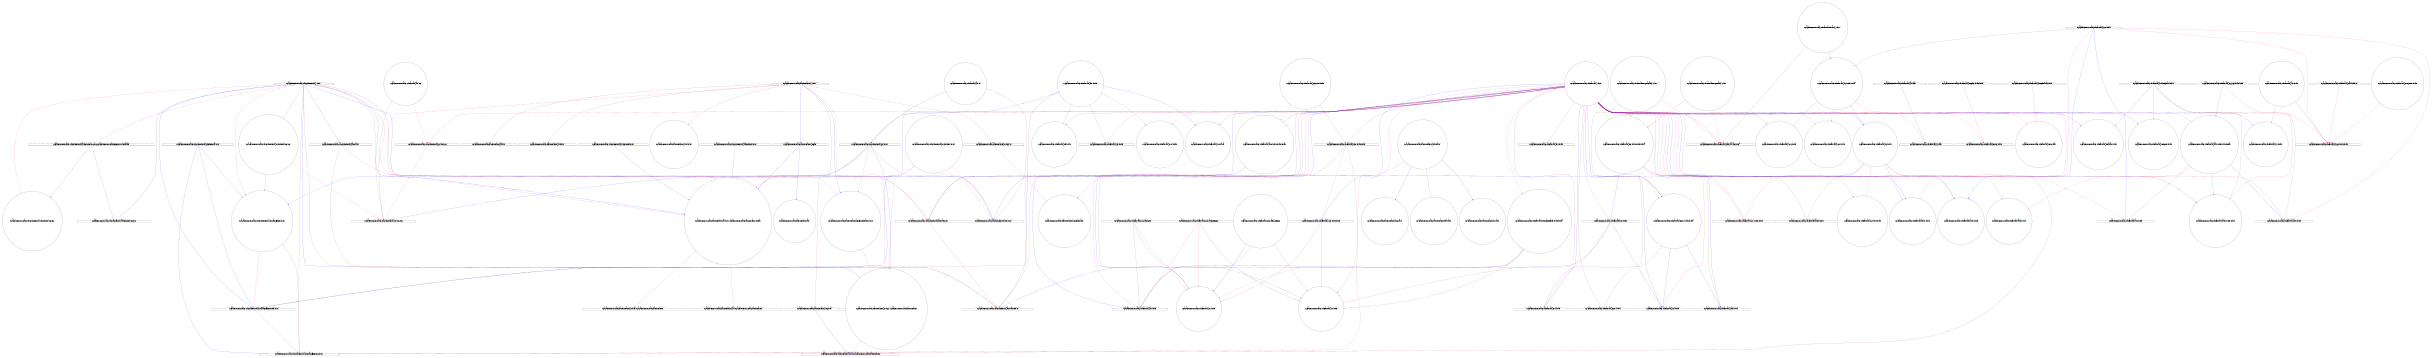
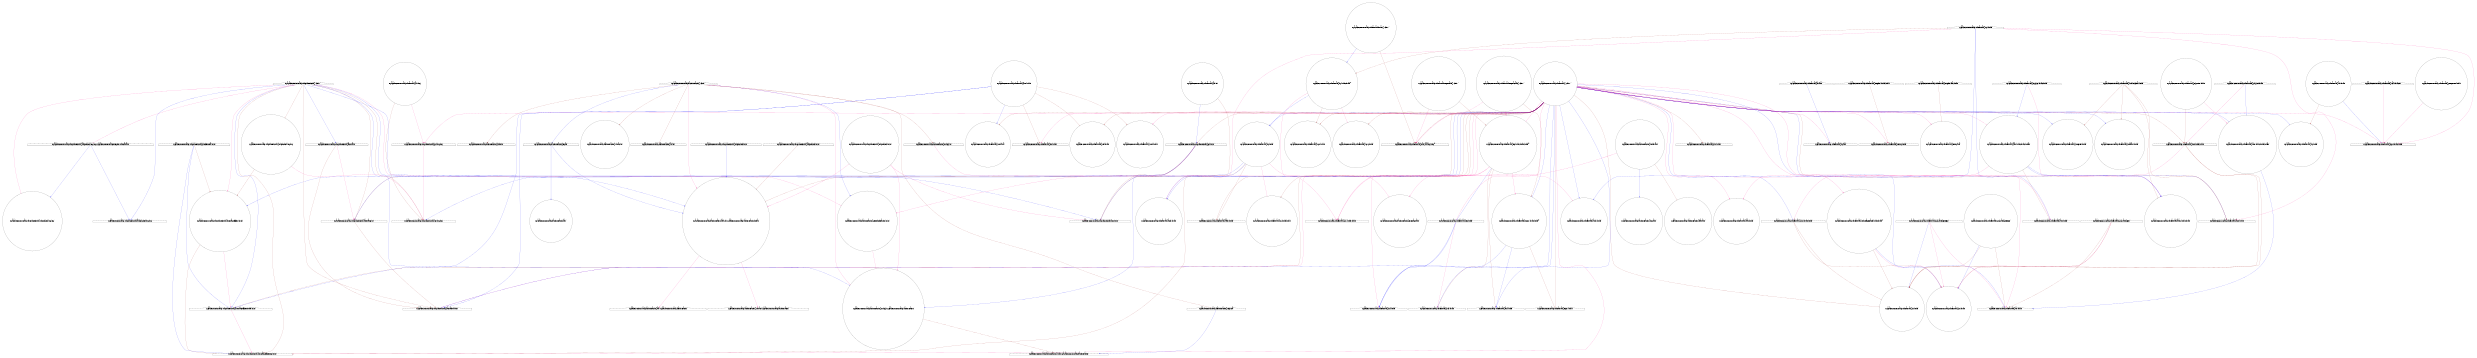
node "org.apache.commons.math3.util$FastMath#polySine(double)": added
node "org.apache.commons.math3.fraction$Fraction#intValue()": removed
